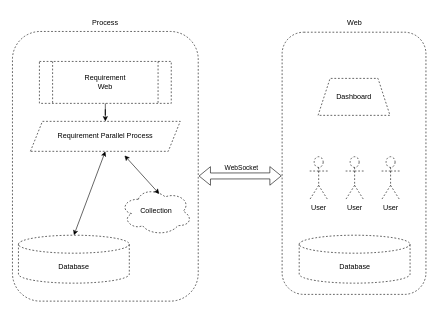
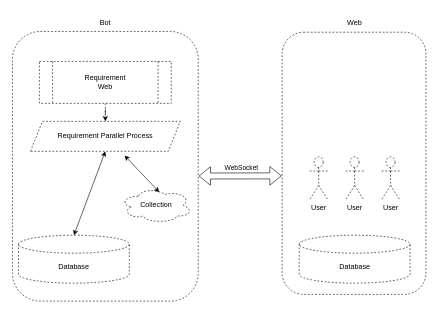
node "Process": label "Process" -> "Bot"
node "Dashboard": removed
edge "Requirement Web" -> "Requirement Parallel Process": style solid -> dashed
node "Collection": size 72x48 -> 72x36
